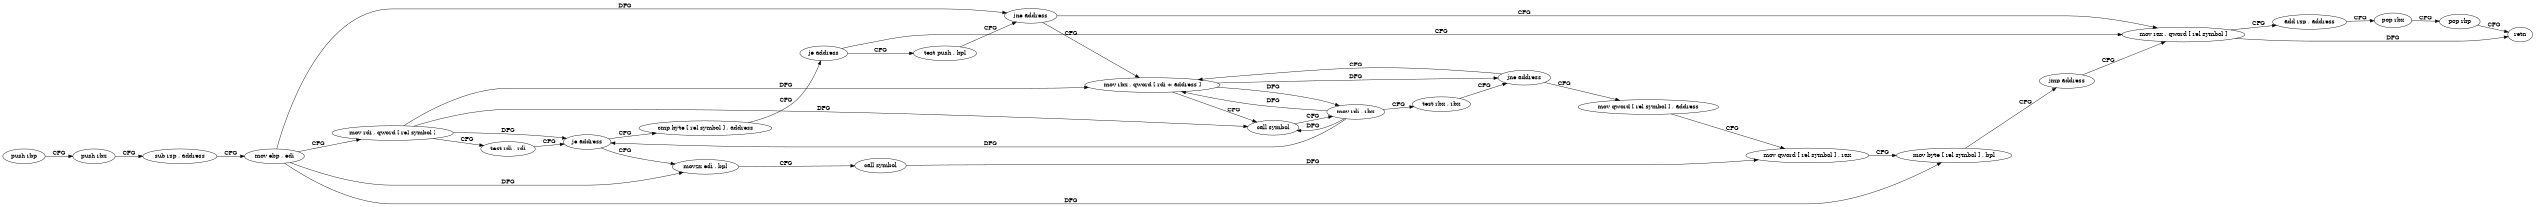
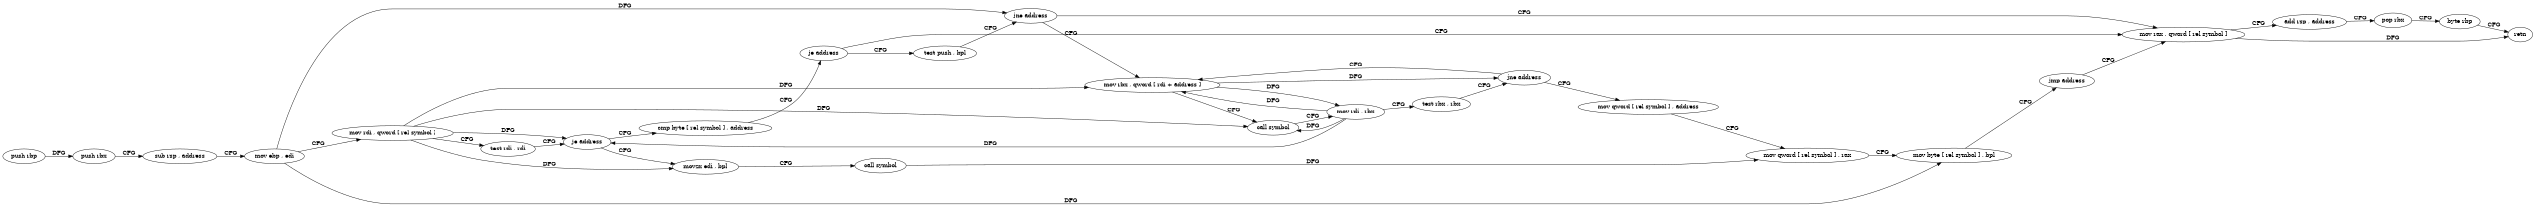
node "pop rbp": label "pop rbp" -> "byte rbp"
edge "push rbp" -> "push rbx": label "CFG" -> "DFG"
edge "mov ebp , edi" -> "movzx edi , bpl": now "mov rdi , qword [ rel symbol ]" -> "movzx edi , bpl"
